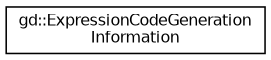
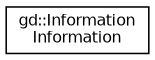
node "gd::ExpressionCodeGeneration Information": label "gd::ExpressionCodeGeneration Information" -> "gd::Information Information"
